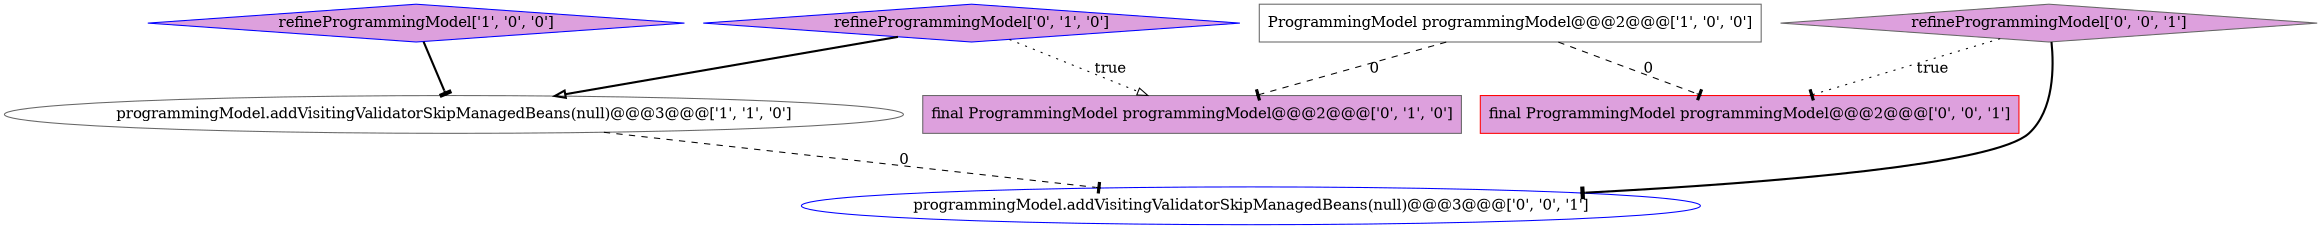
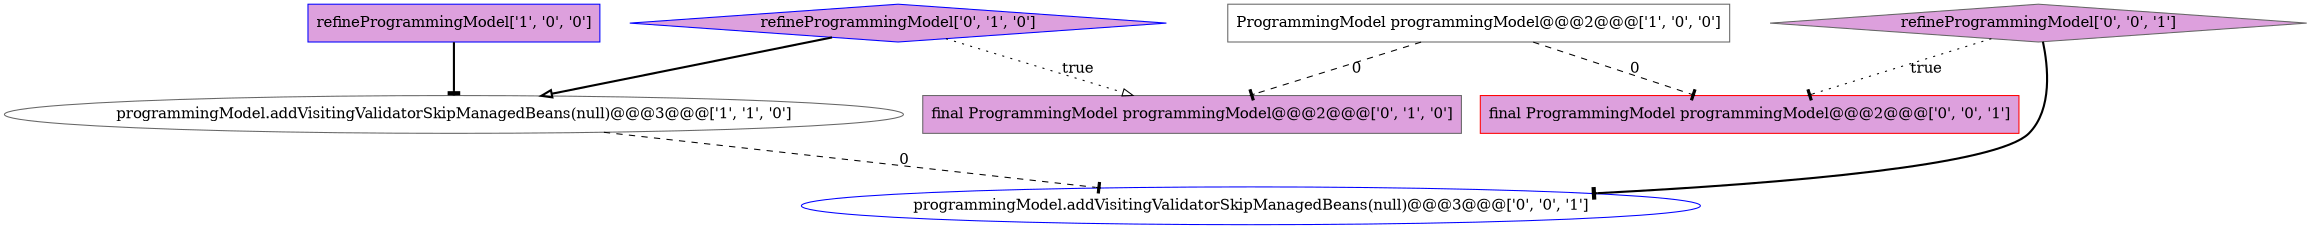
node "refineProgrammingModel['1', '0', '0']": shape diamond -> box
